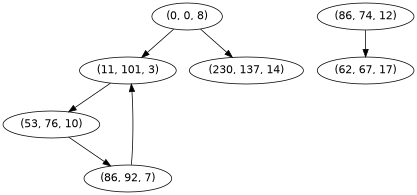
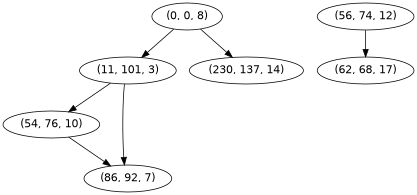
node "(86, 74, 12)": label "(86, 74, 12)" -> "(56, 74, 12)"
node "(62, 67, 17)": label "(62, 67, 17)" -> "(62, 68, 17)"
node "(53, 76, 10)": label "(53, 76, 10)" -> "(54, 76, 10)"
edge "(86, 92, 7)" -> "(11, 101, 3)": reversed
